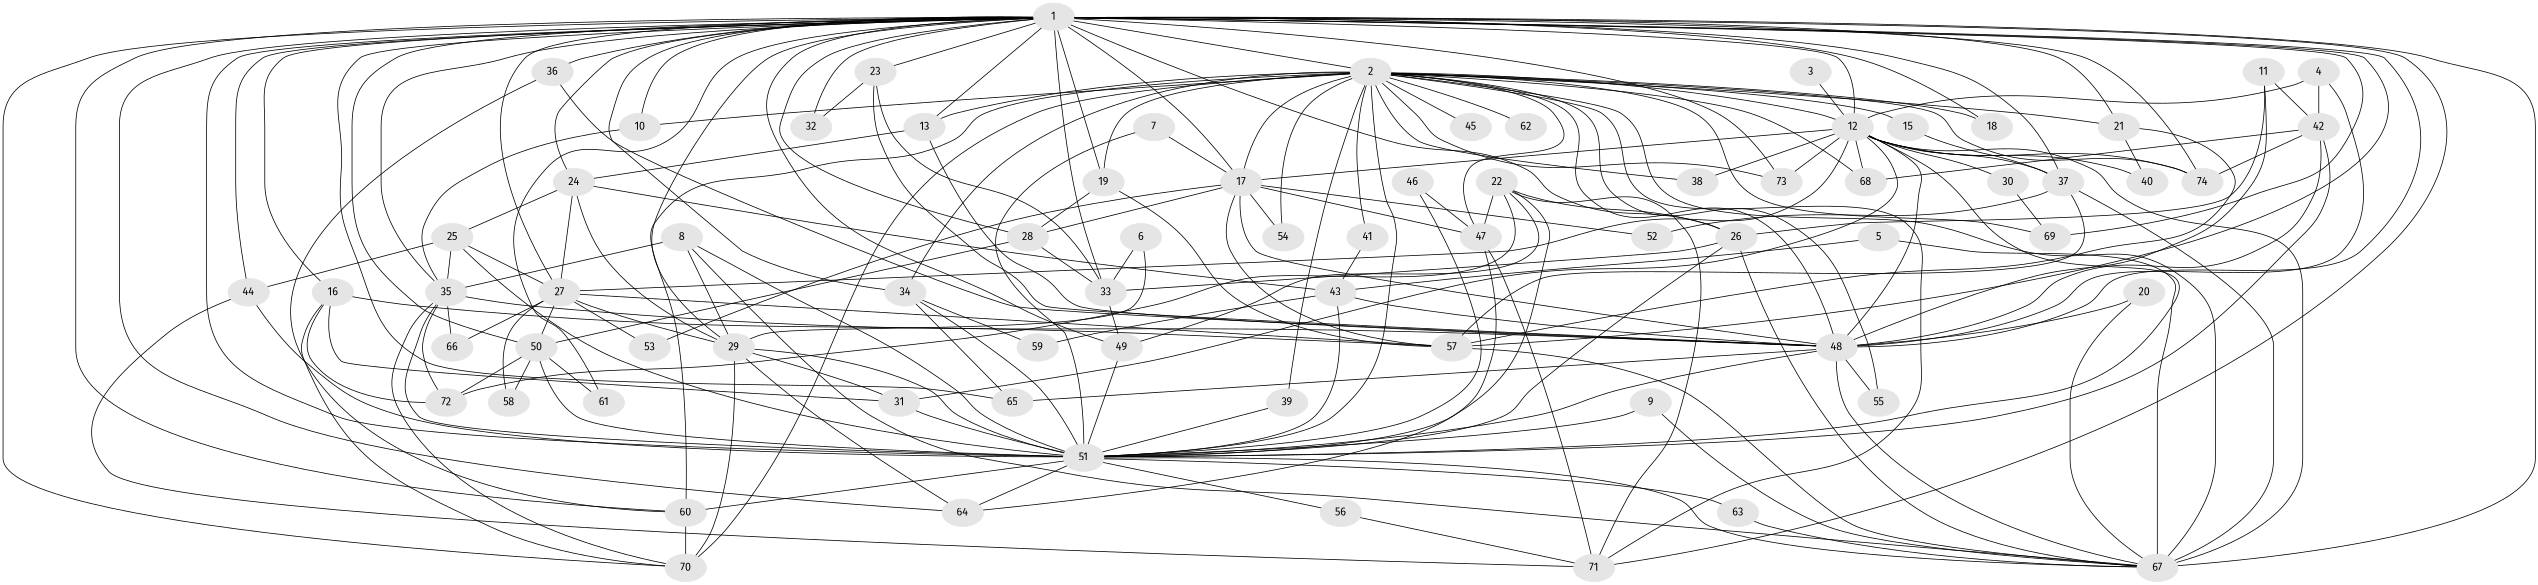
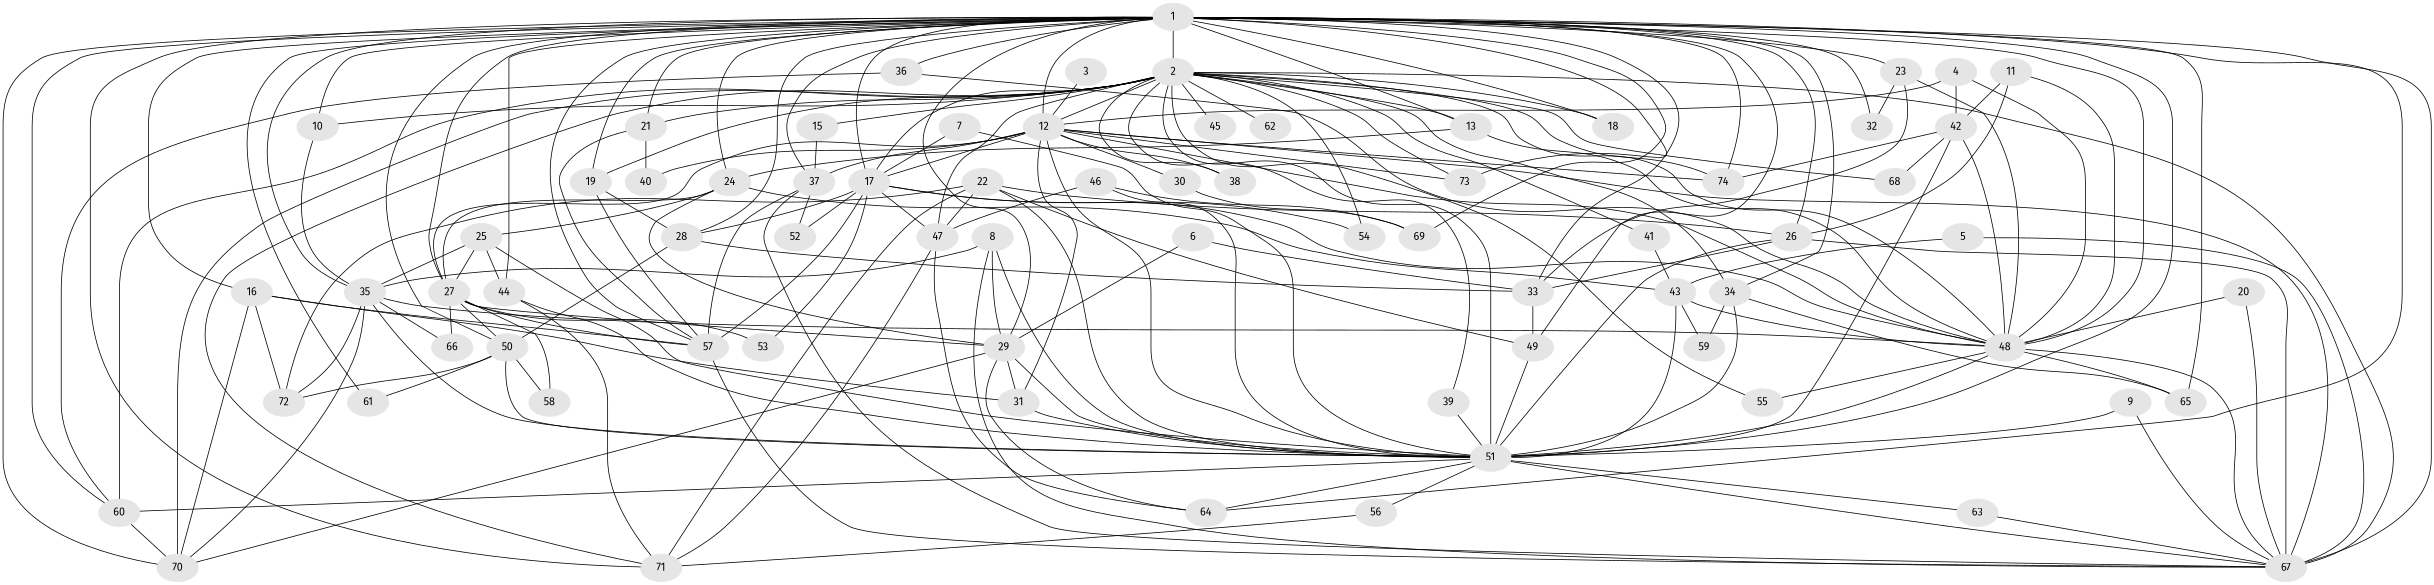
edge "2" -- "69": now "46" -- "69"
edge "12" -- "68": removed
